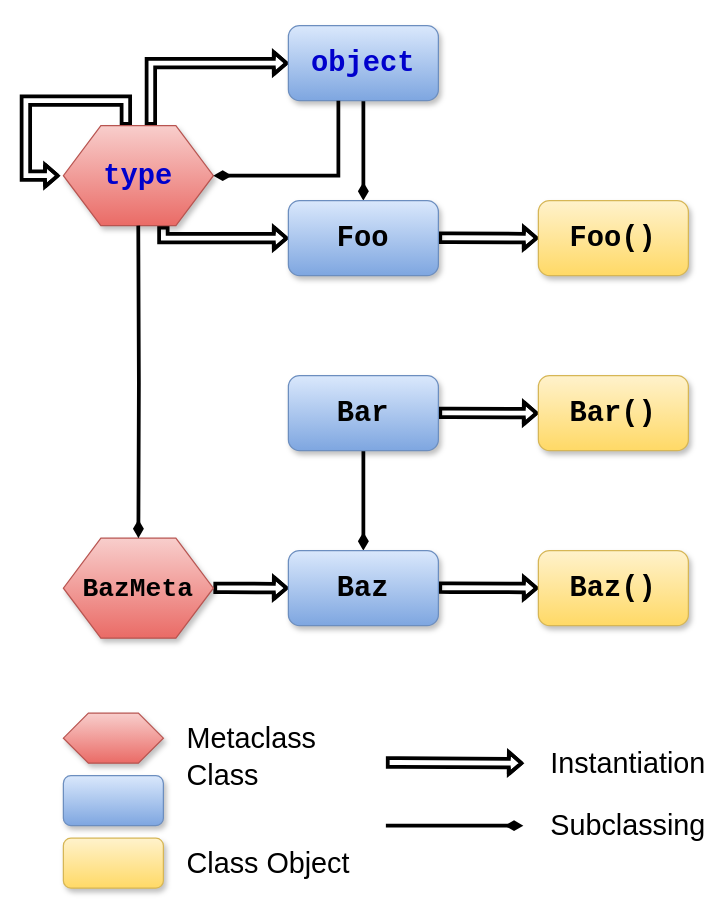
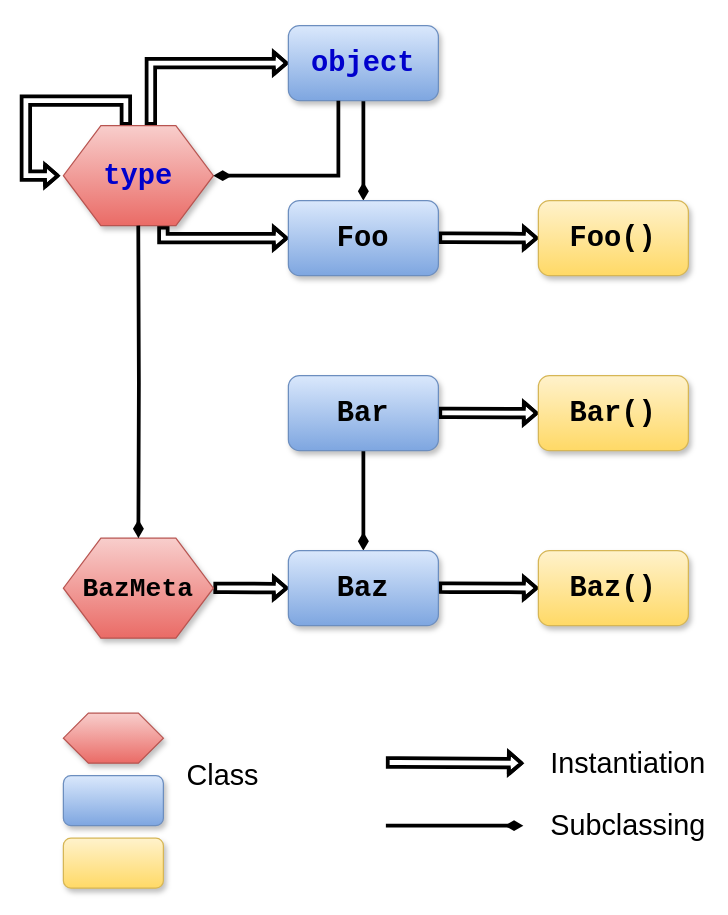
node "Metaclass": removed
node "Class Object": removed
